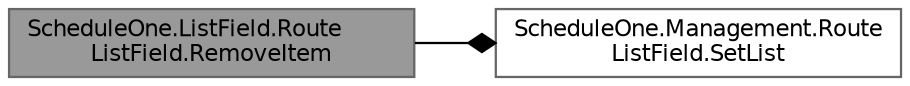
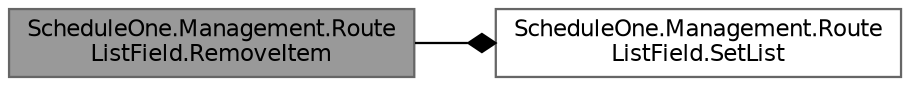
node "ScheduleOne.ListField.Route ListField.RemoveItem": label "ScheduleOne.ListField.Route ListField.RemoveItem" -> "ScheduleOne.Management.Route ListField.RemoveItem"
